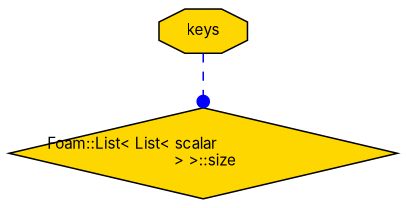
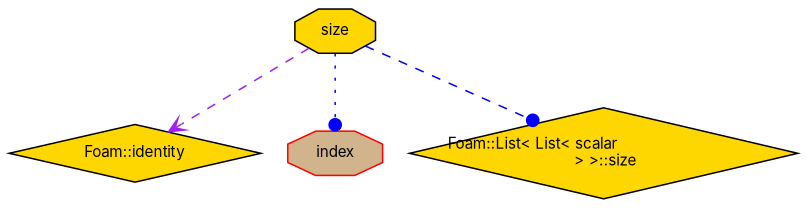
node "keys": label "keys" -> "size"
node "Foam::identity": added
node "index": added
